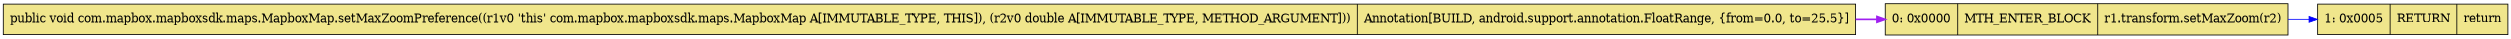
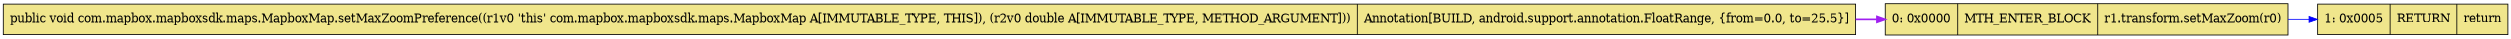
node "0: 0x0000": text "r1.transform.setMaxZoom(r2)" -> "r1.transform.setMaxZoom(r0)"
